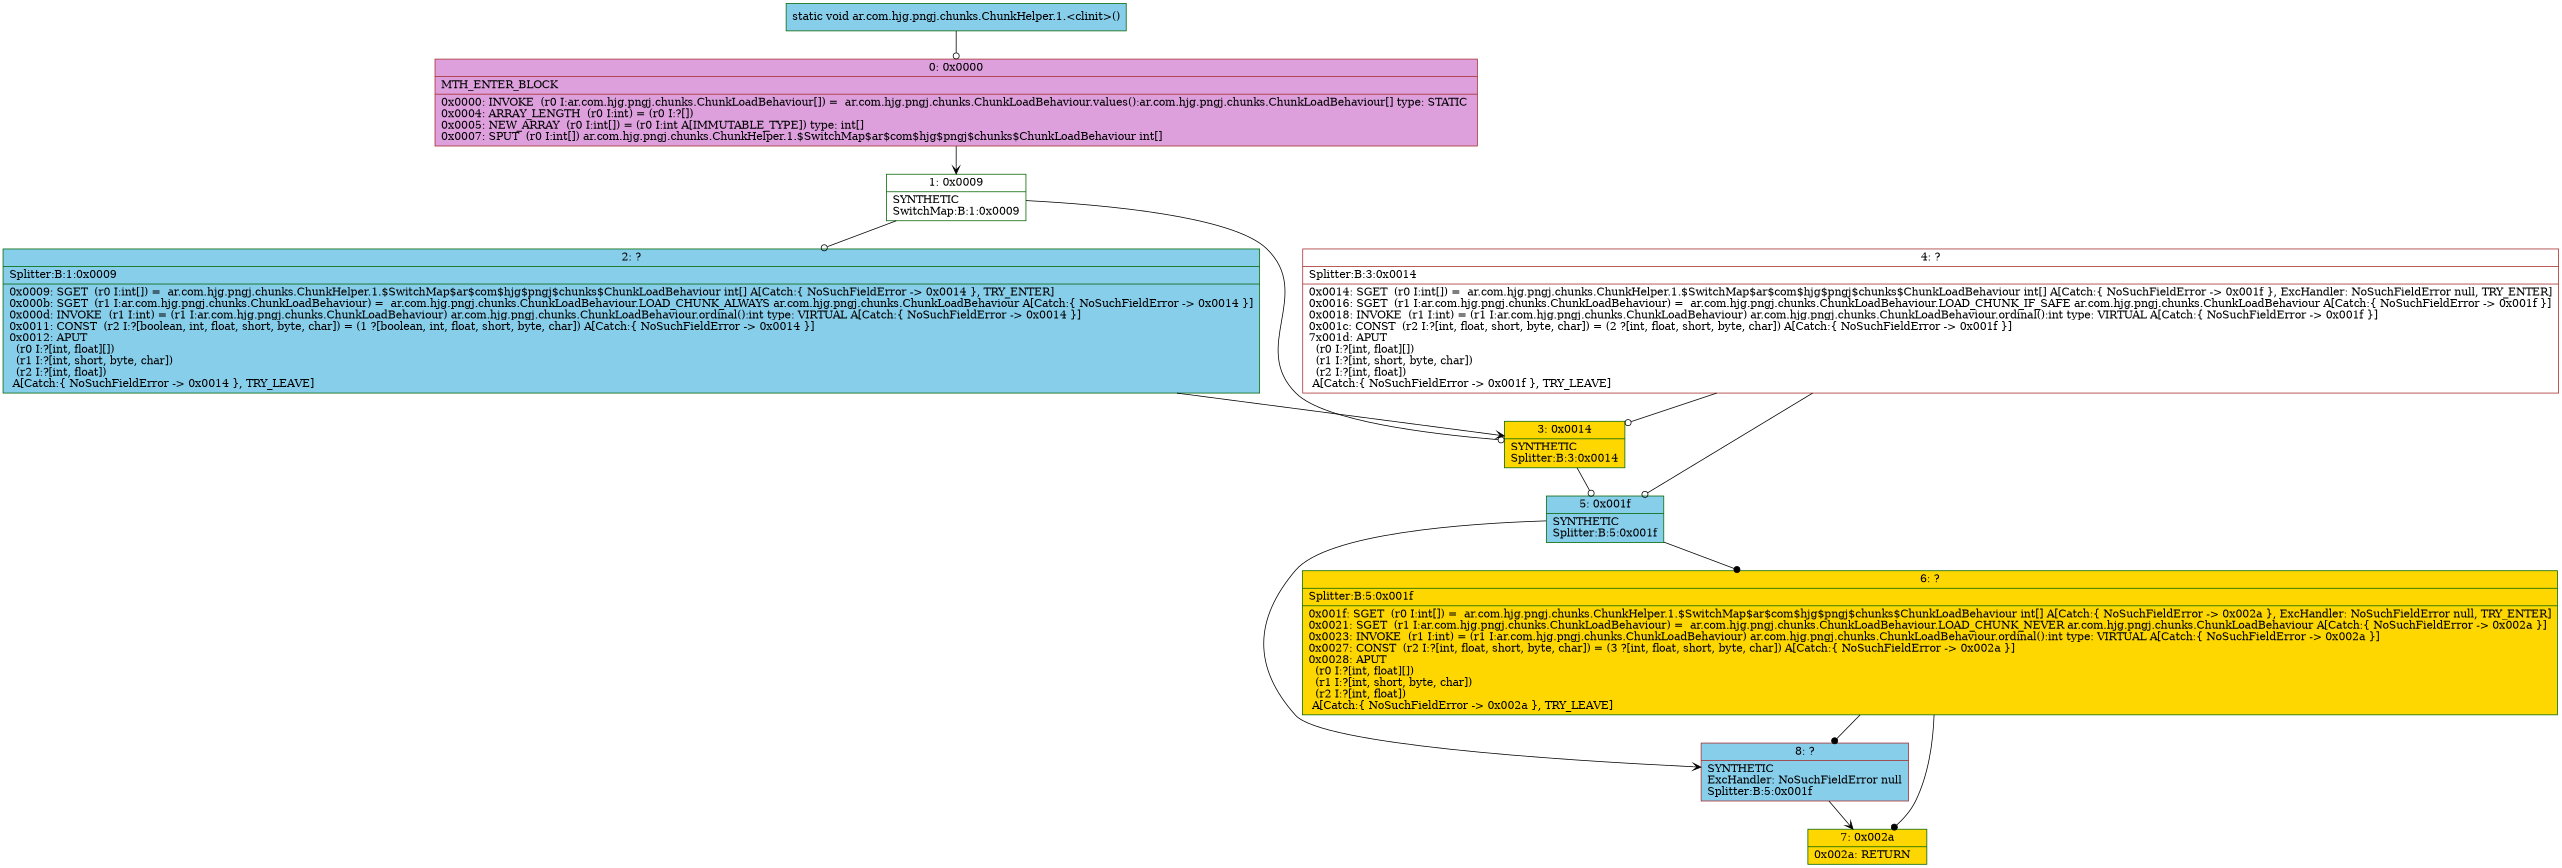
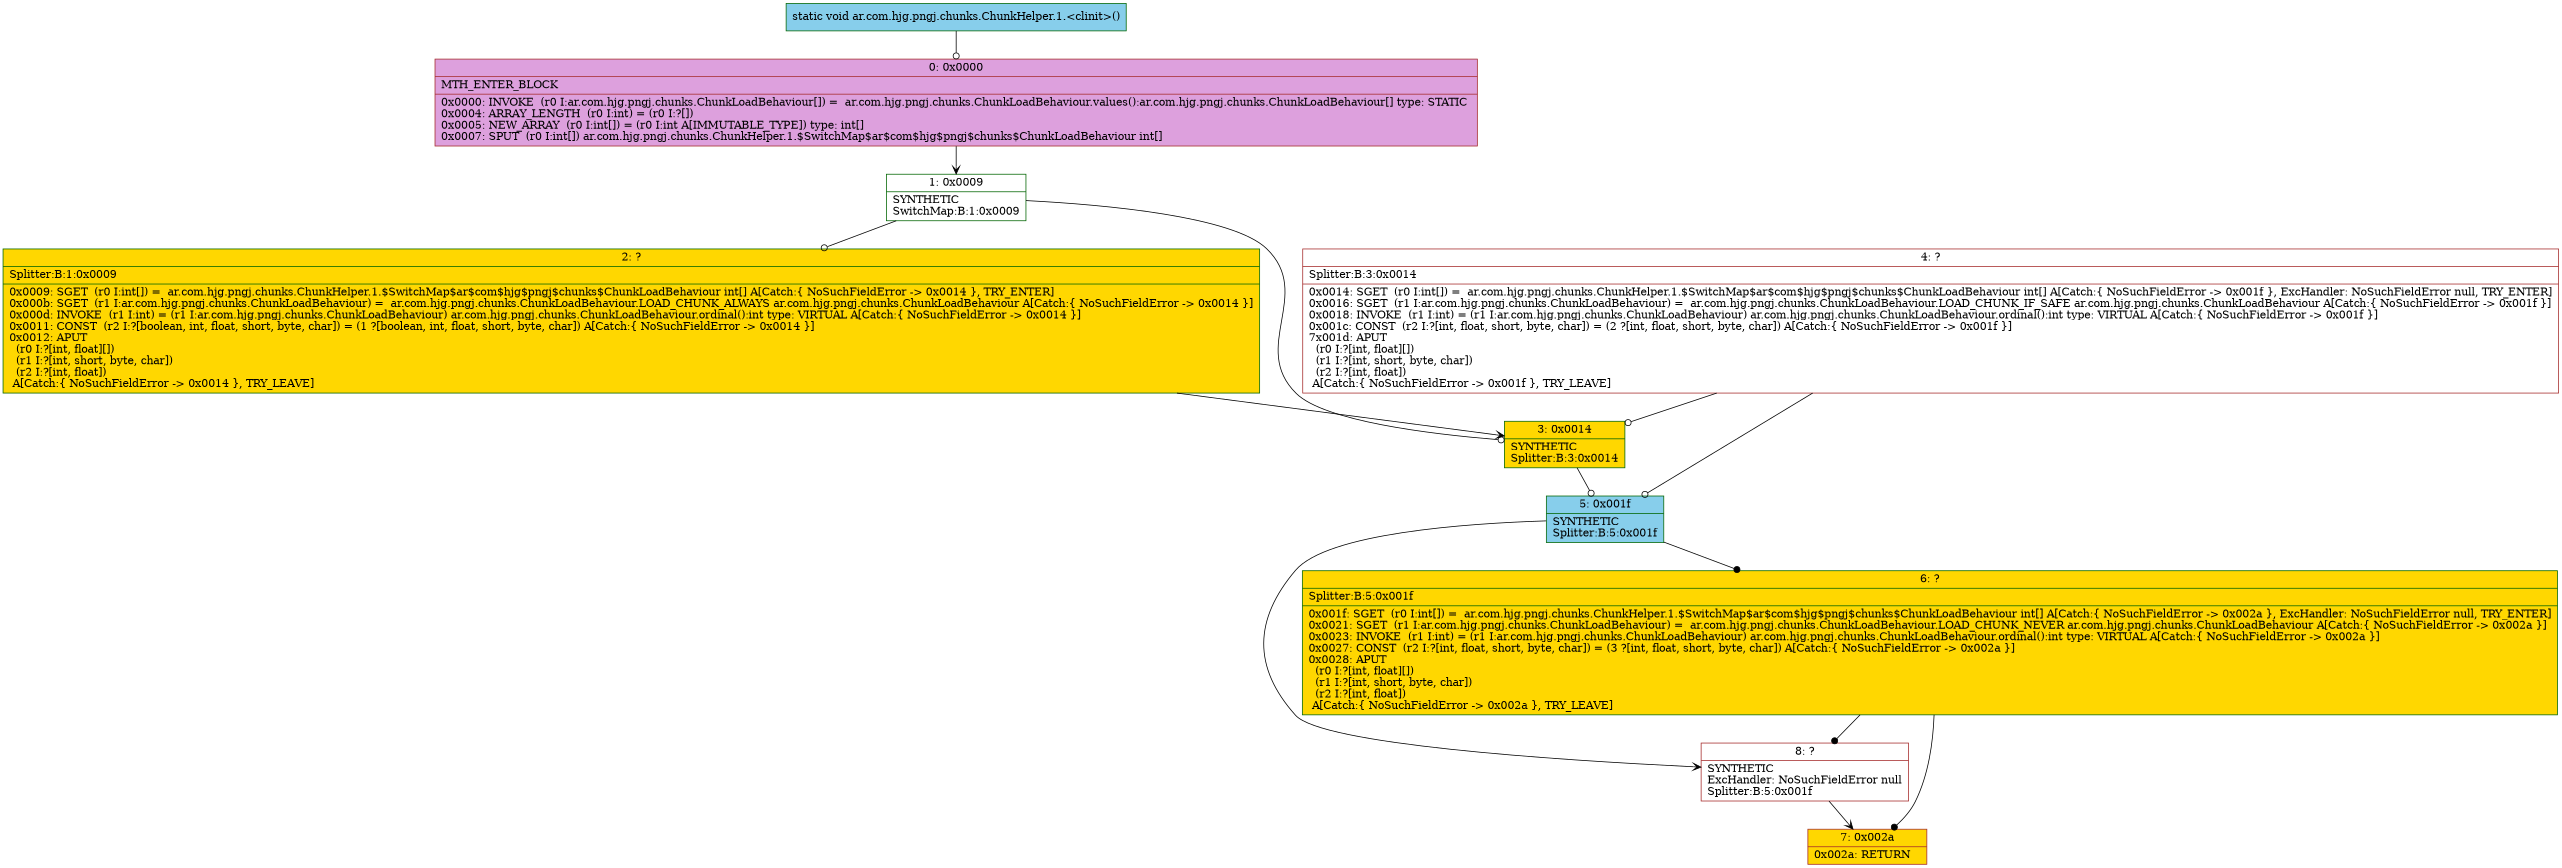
node "2: ?": fillcolor skyblue -> gold
node "8: ?": fillcolor skyblue -> white
node "7: 0x002a": color darkgreen -> brown
